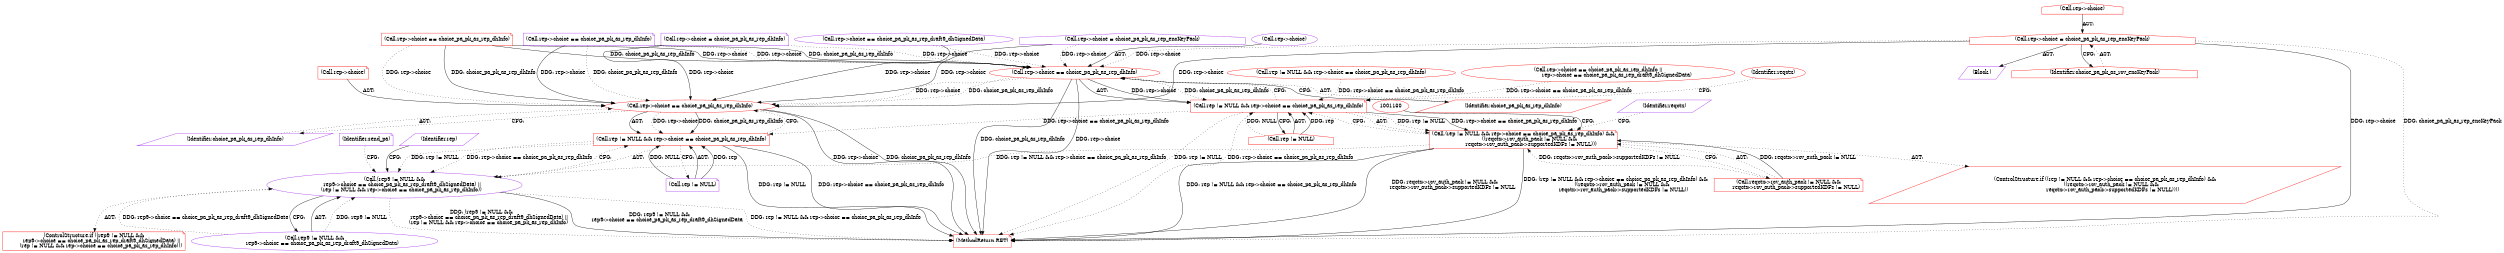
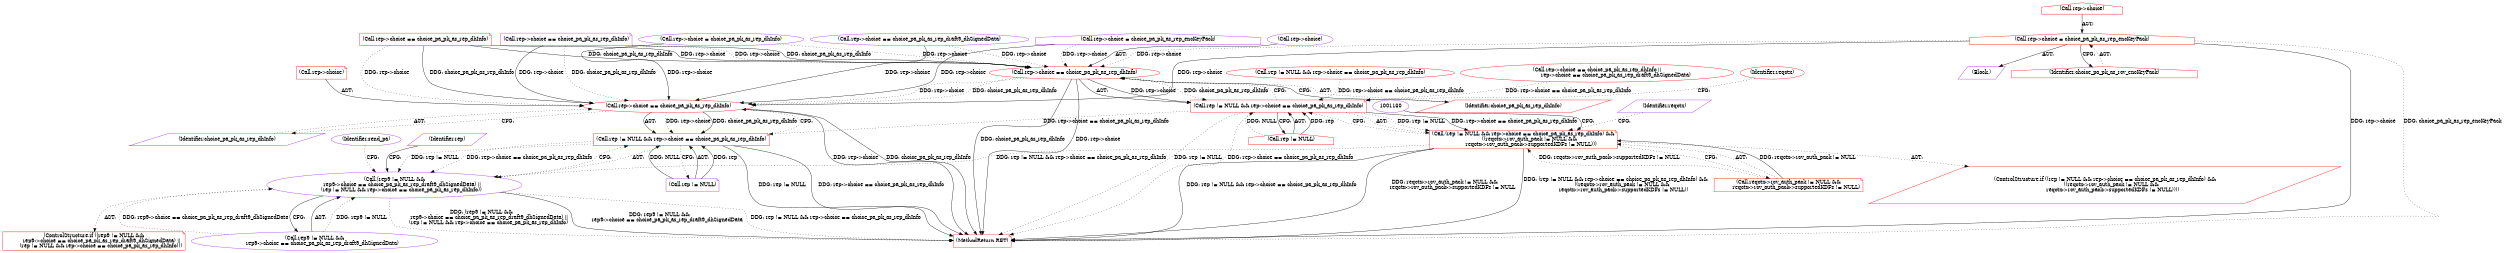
node "(Call,rep->choice = choice_pa_pk_as_rep_dhInfo)": shape note -> ellipse
node "1001130": color red -> purple
node "(Identifier,send_pa)": shape note -> ellipse
